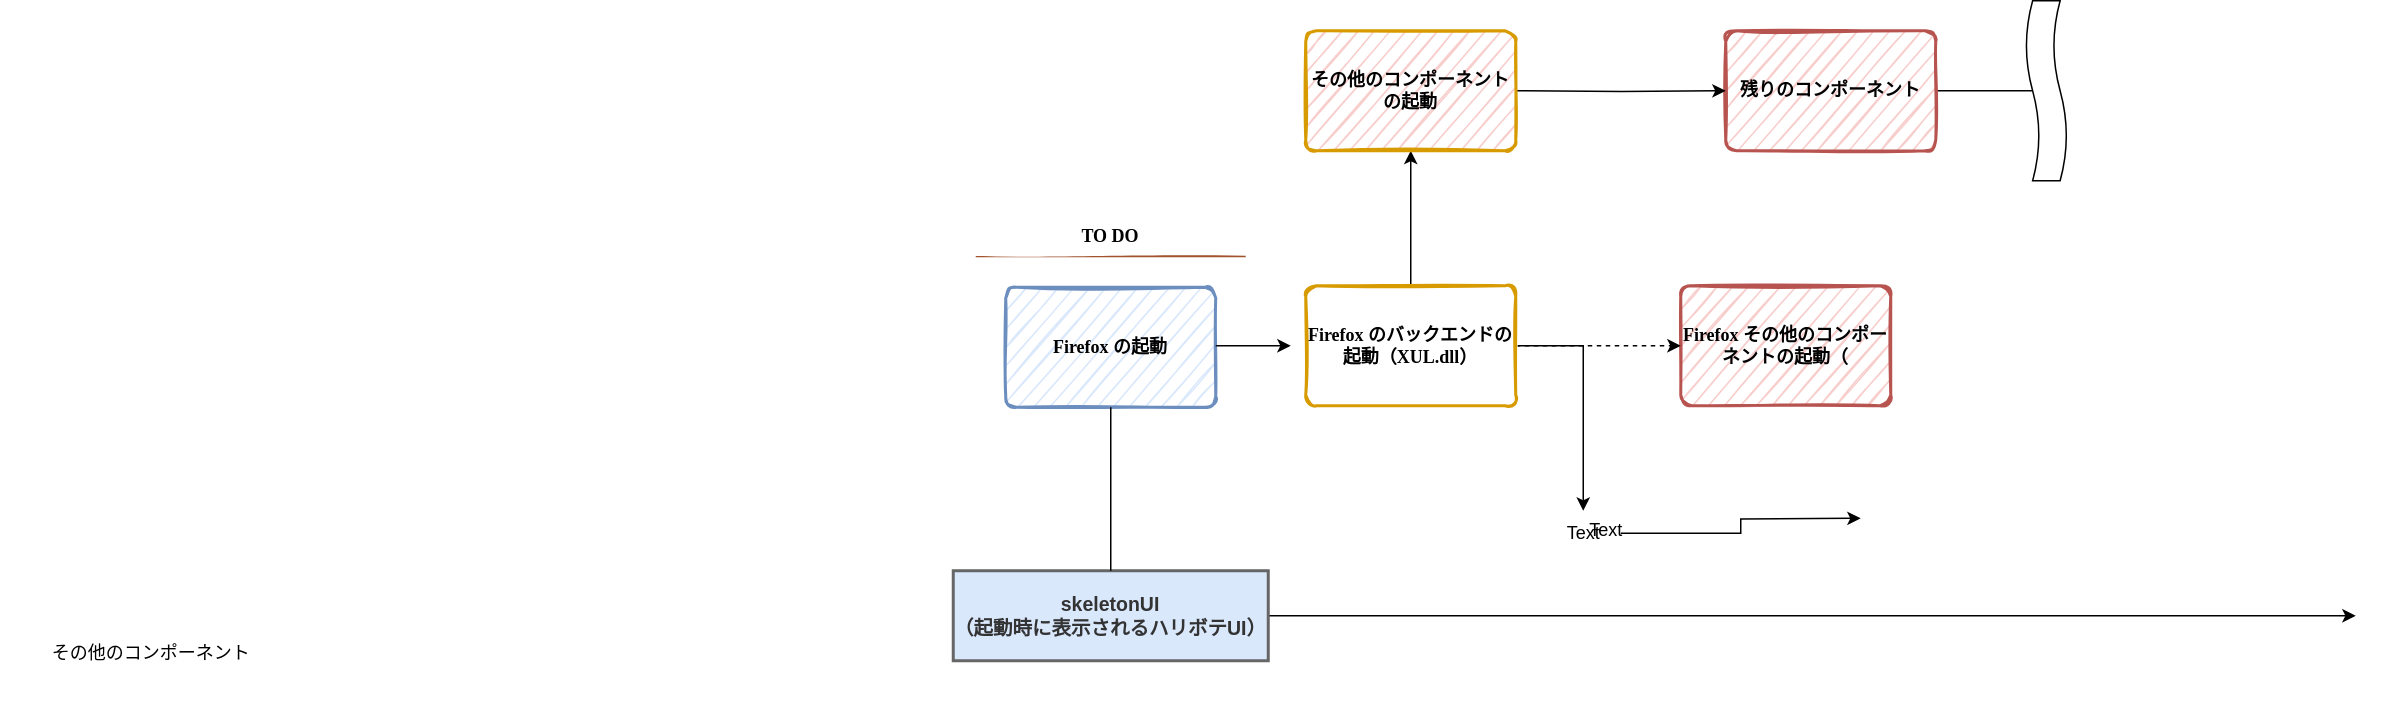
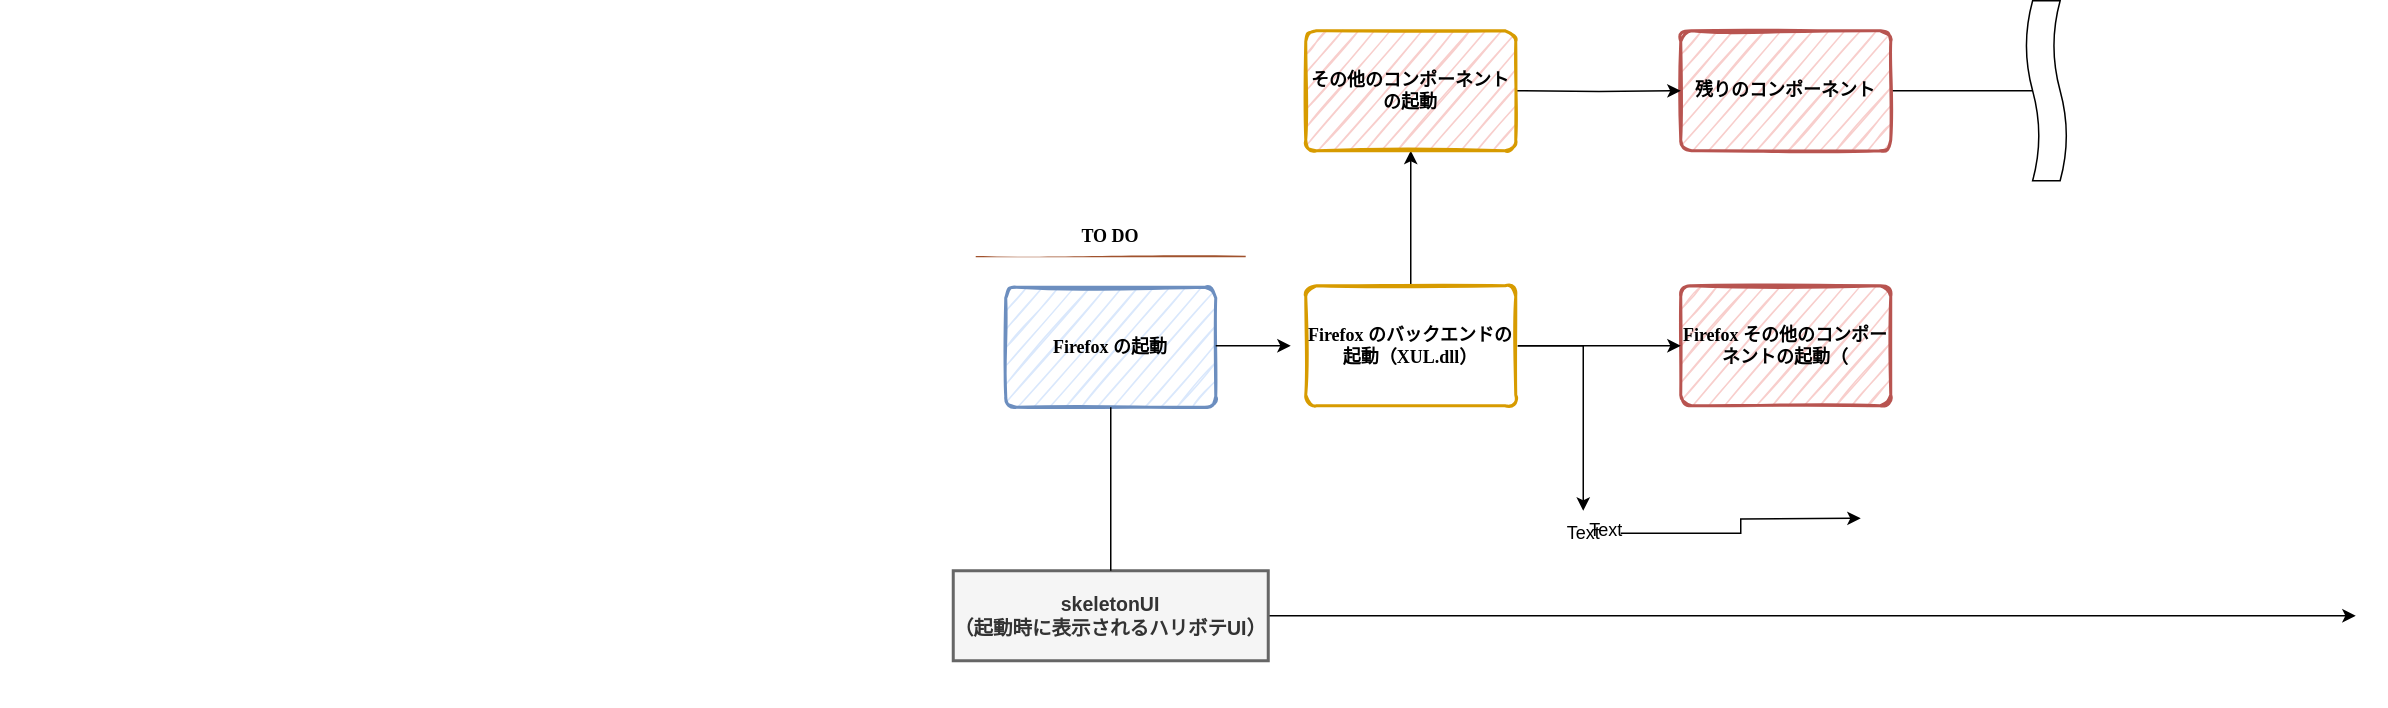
node "残りのコンポーネント": moved (1831, 91) -> (1786, 91)
edge "Firefox のバックエンドの起動（XUL.dll）" -> "Firefox その他のコンポーネントの起動（": style dashed -> solid
node "skeletonUI （起動時に表示されるハリボテUI）": fillcolor #dae8fc -> #f5f5f5
node "その他のコンポーネント": removed
